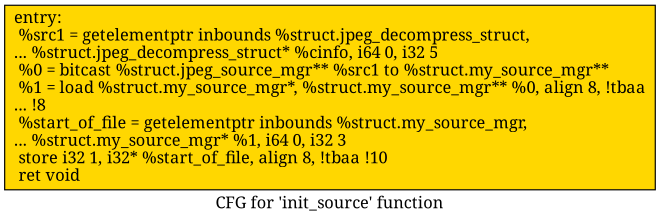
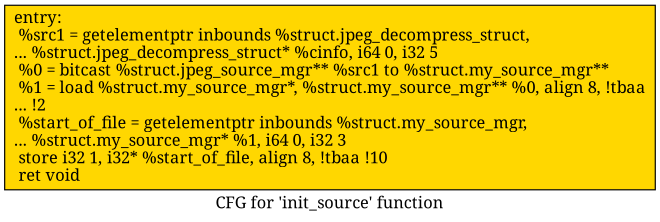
node "entry:": text "... !8" -> "... !2"
